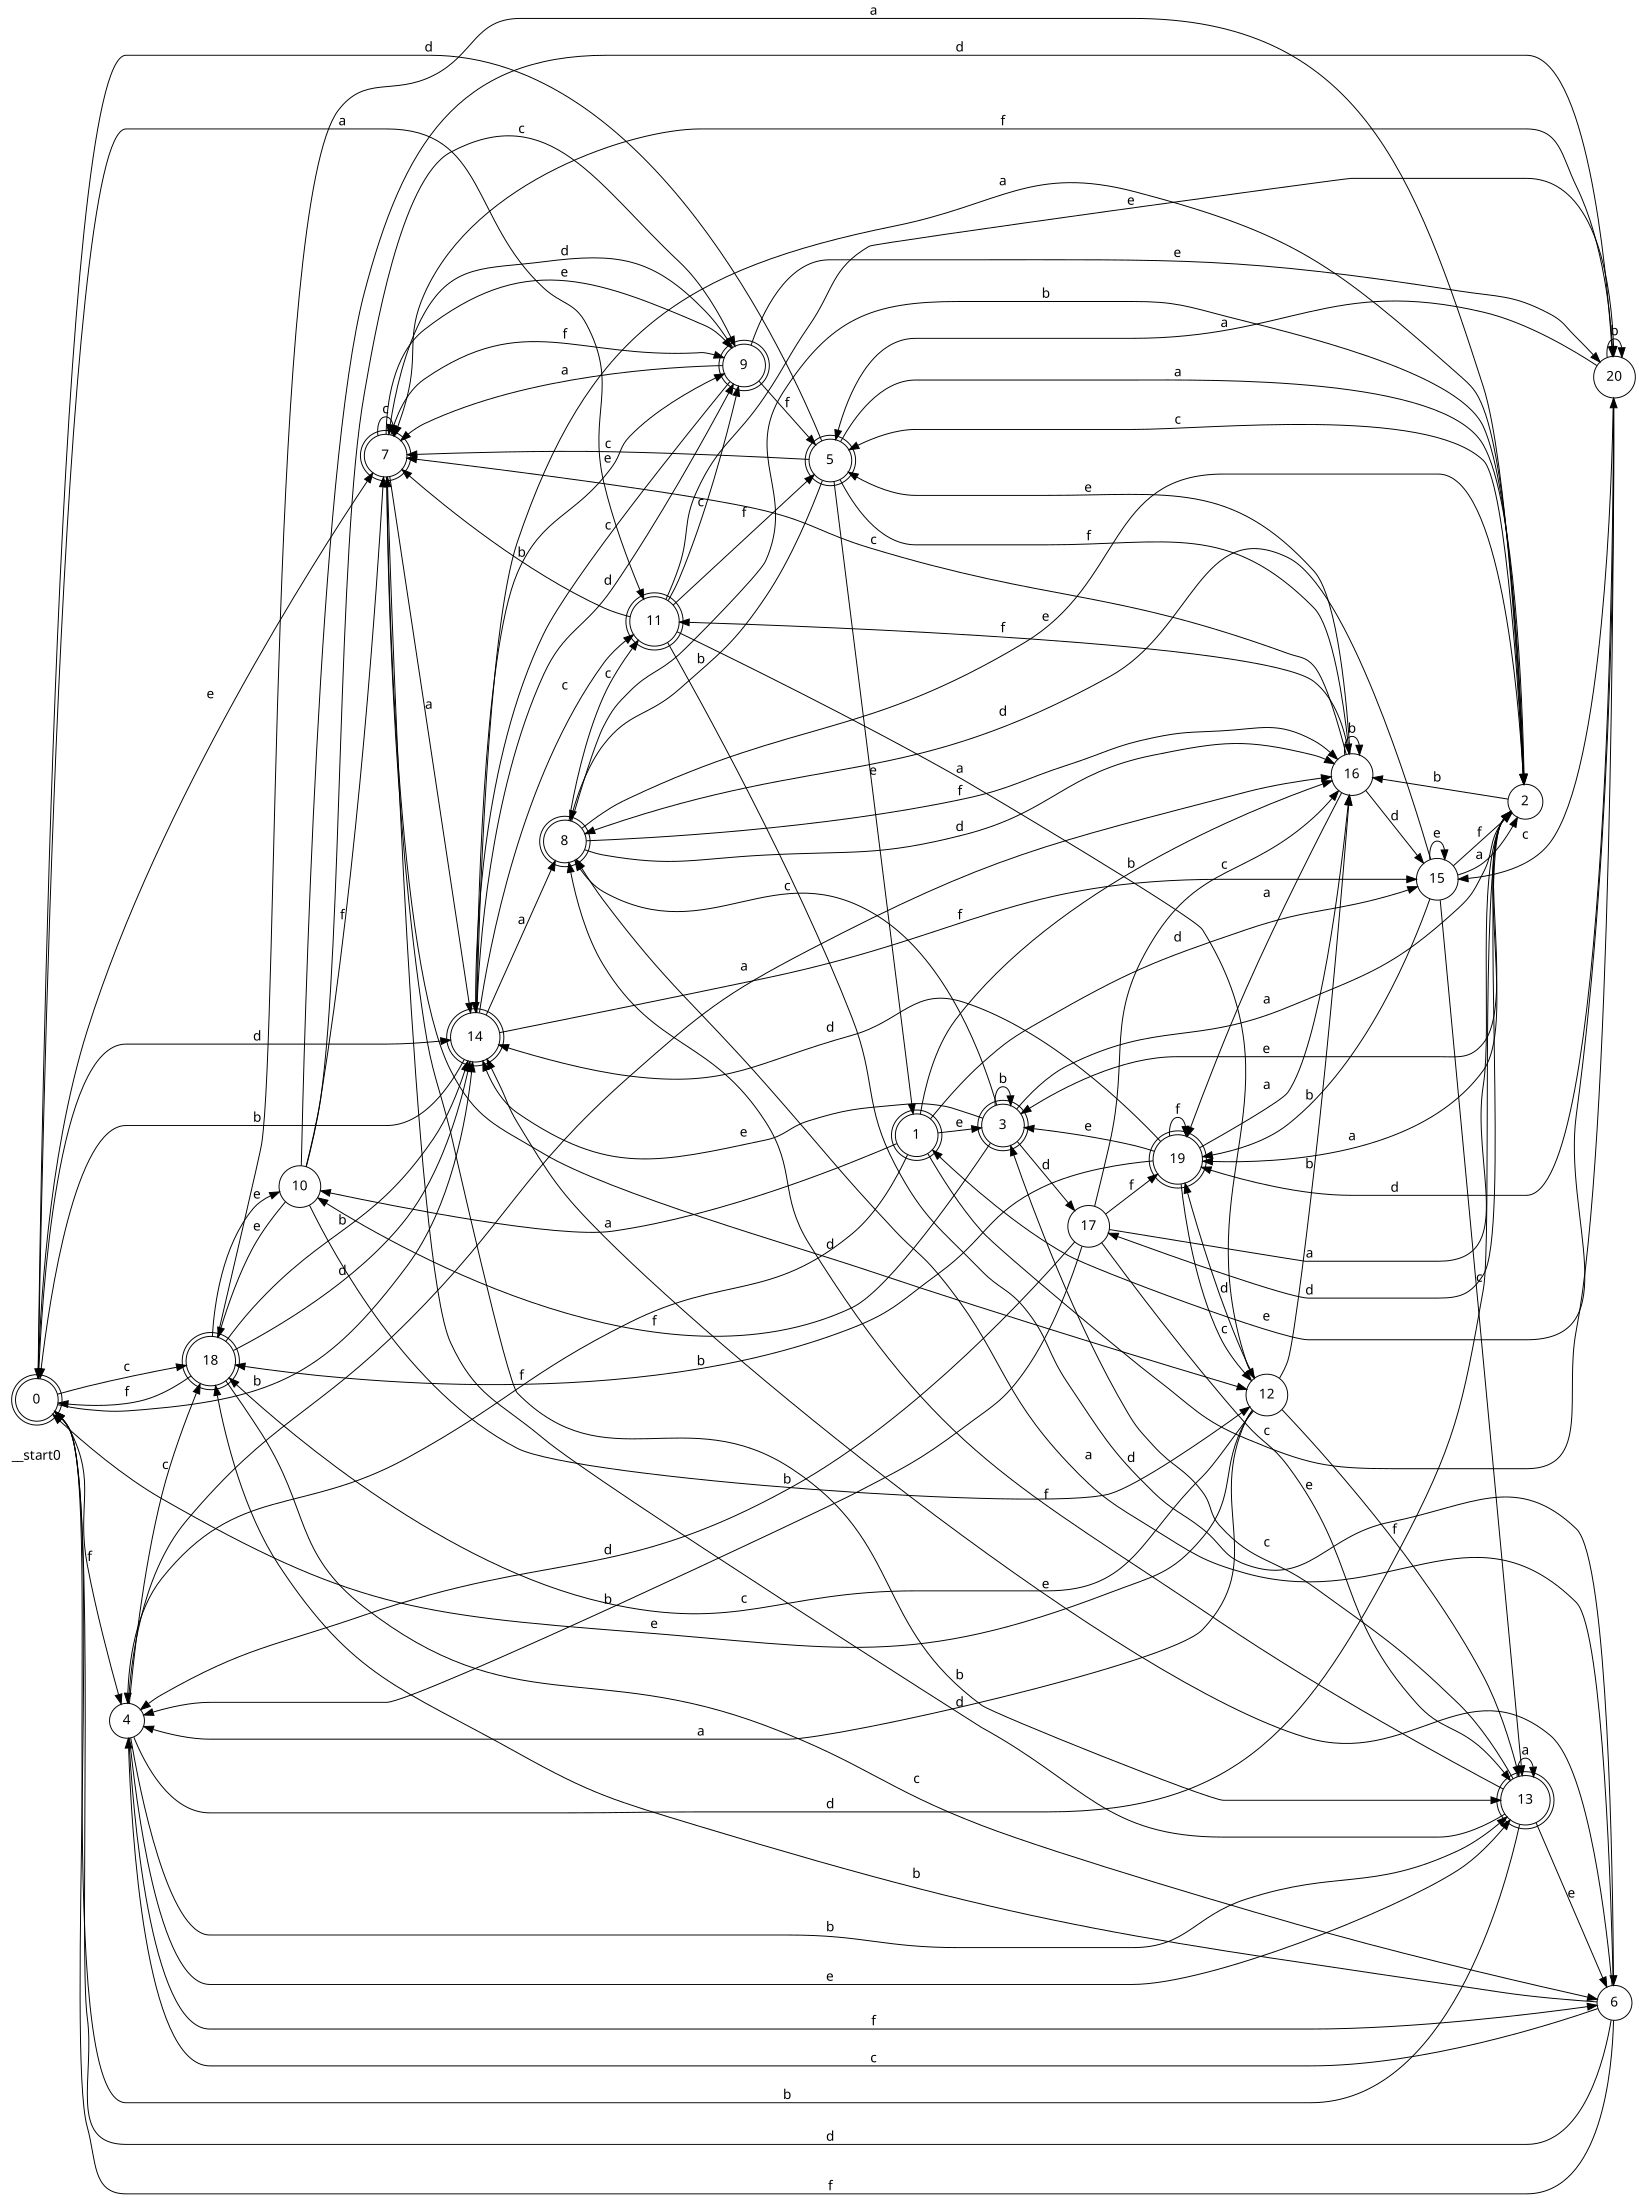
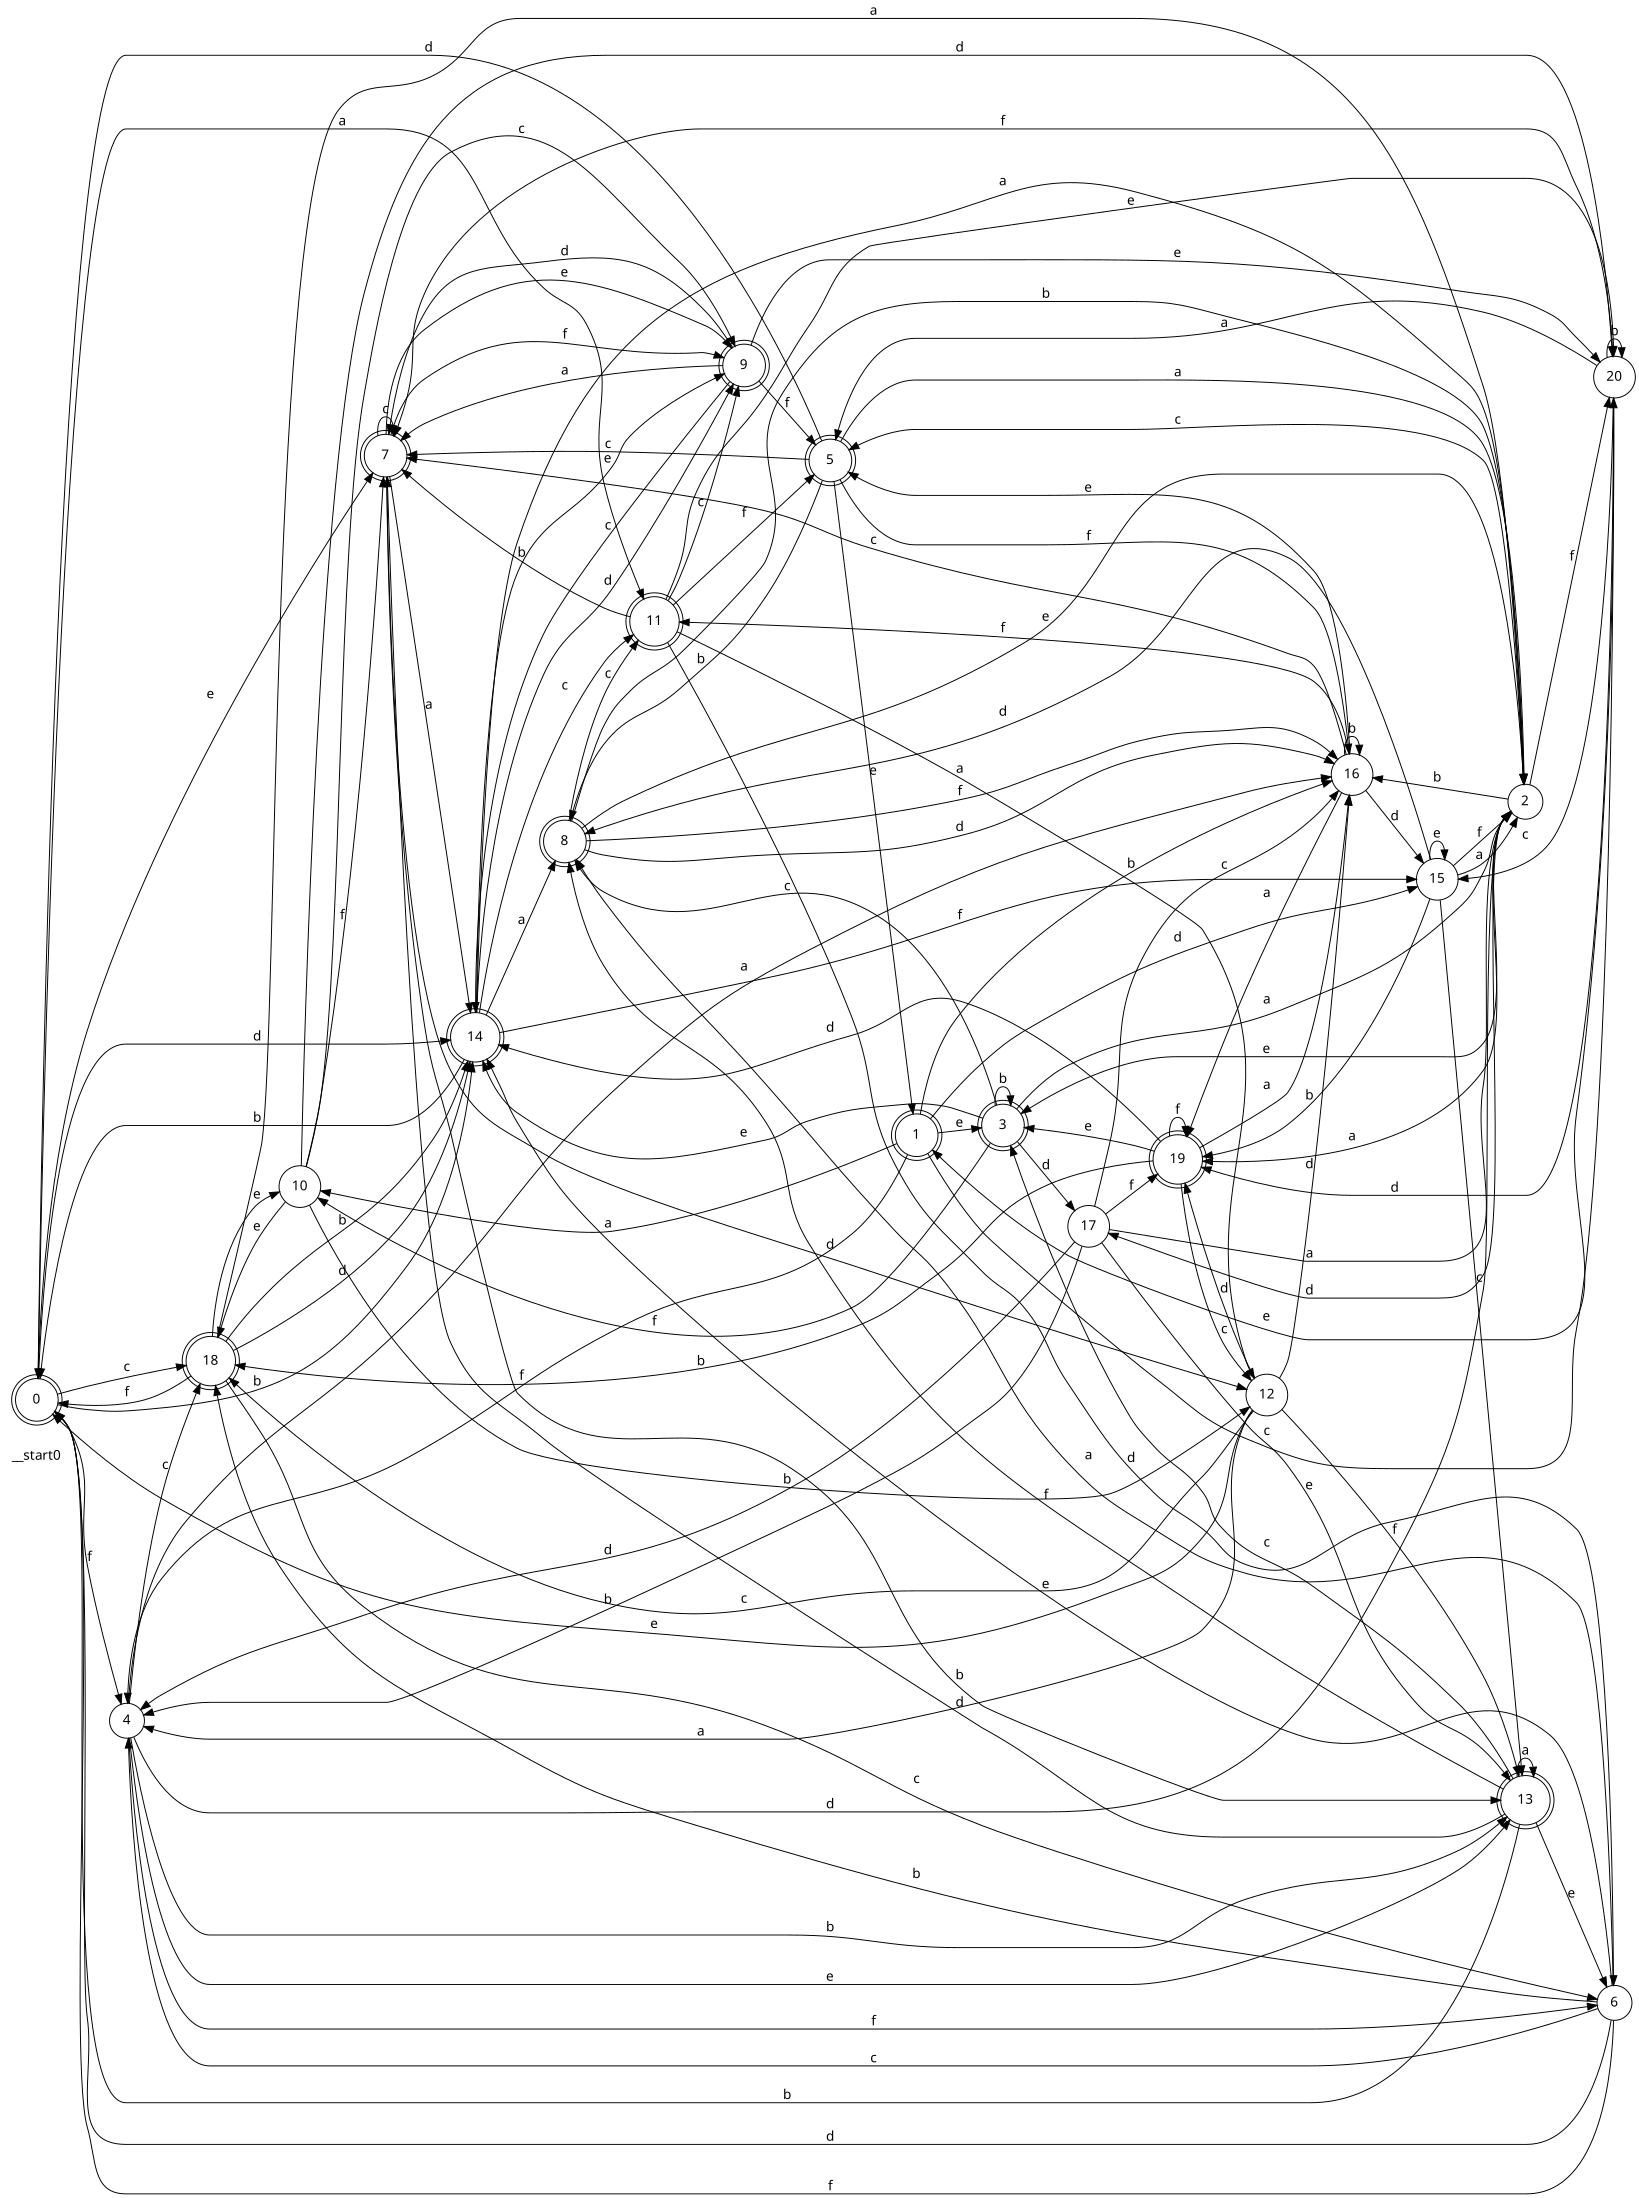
edge "2" -> "20": added, label "f"
edge "12" -> "16": label "b" -> "d"
